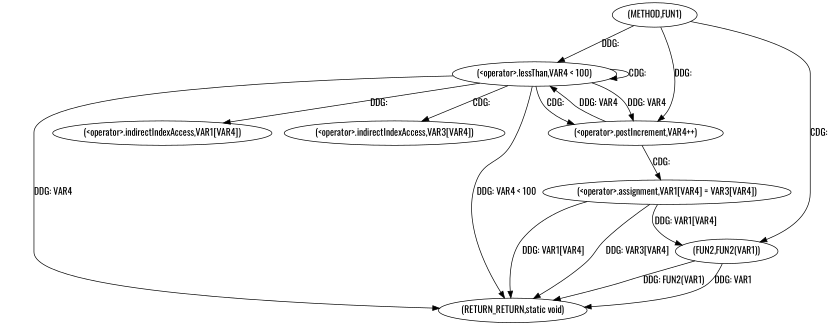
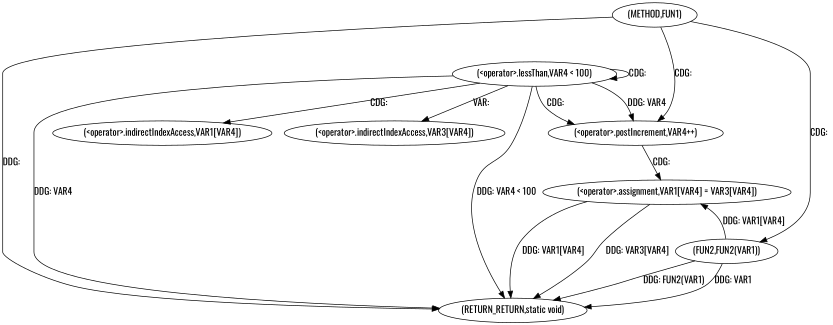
edge "(METHOD,FUN1)" -> "(<operator>.lessThan,VAR4 < 100)": now "(METHOD,FUN1)" -> "(RETURN_RETURN,static void)"
edge "(METHOD,FUN1)" -> "(<operator>.postIncrement,VAR4++)": label "DDG: " -> "CDG: "
edge "(<operator>.lessThan,VAR4 < 100)" -> "(<operator>.indirectIndexAccess,VAR1[VAR4])": label "DDG: " -> "CDG: "
edge "(<operator>.lessThan,VAR4 < 100)" -> "(<operator>.indirectIndexAccess,VAR3[VAR4])": label "CDG: " -> "VAR: "
edge "(<operator>.postIncrement,VAR4++)" -> "(<operator>.lessThan,VAR4 < 100)": removed, label "DDG: VAR4"
edge "(<operator>.assignment,VAR1[VAR4] = VAR3[VAR4])" -> "(FUN2,FUN2(VAR1))": reversed
